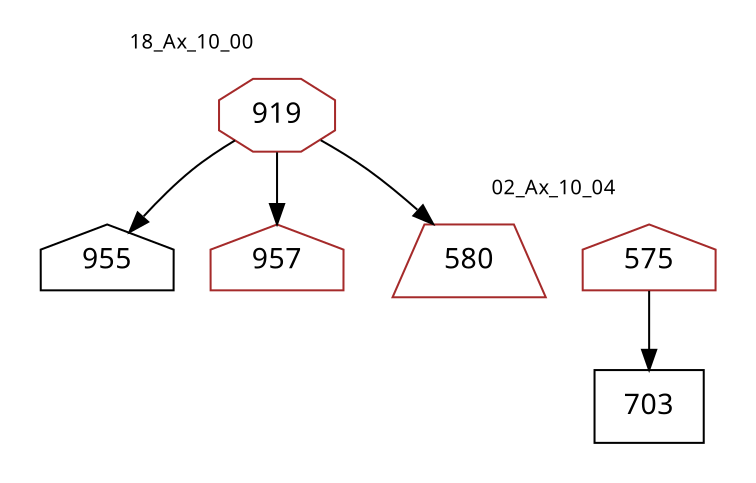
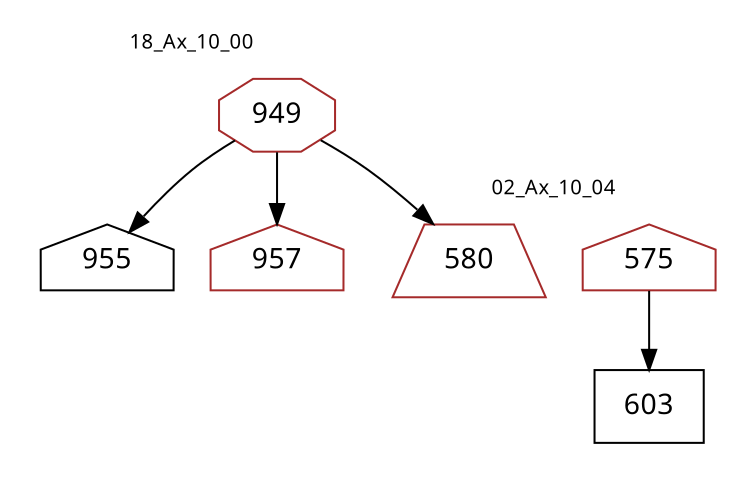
node "919": label "919" -> "949"
node "703": label "703" -> "603"
